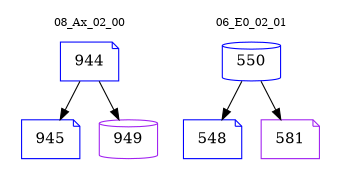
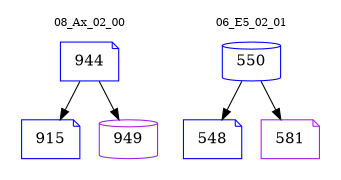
cluster "06_E0_02_01": label "06_E0_02_01" -> "06_E5_02_01"
node "945": label "945" -> "915"
